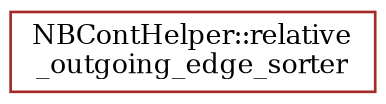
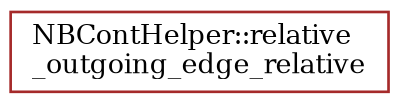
node "NBContHelper::relative _outgoing_edge_sorter": label "NBContHelper::relative _outgoing_edge_sorter" -> "NBContHelper::relative _outgoing_edge_relative"
